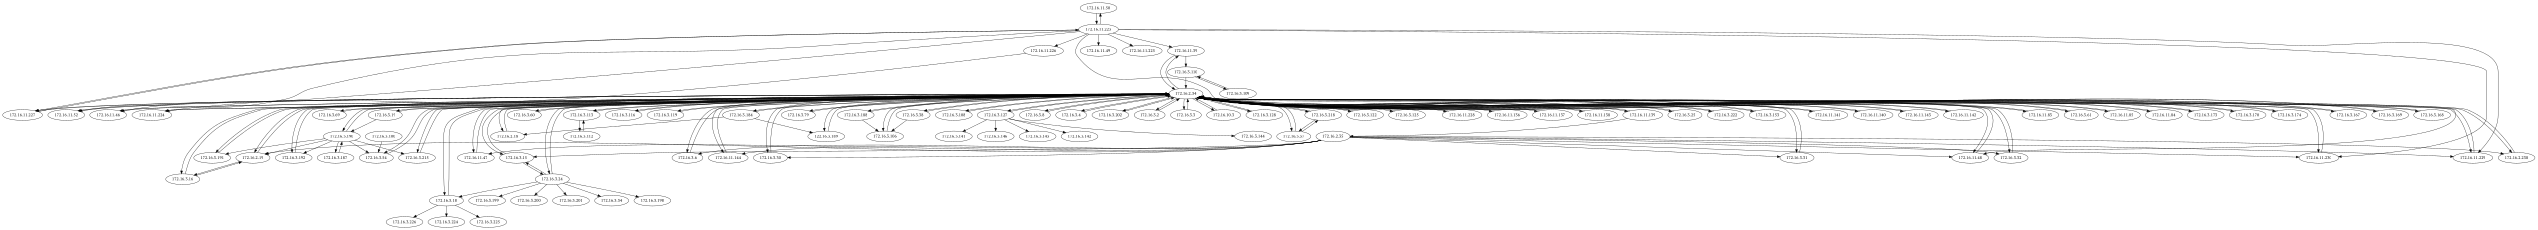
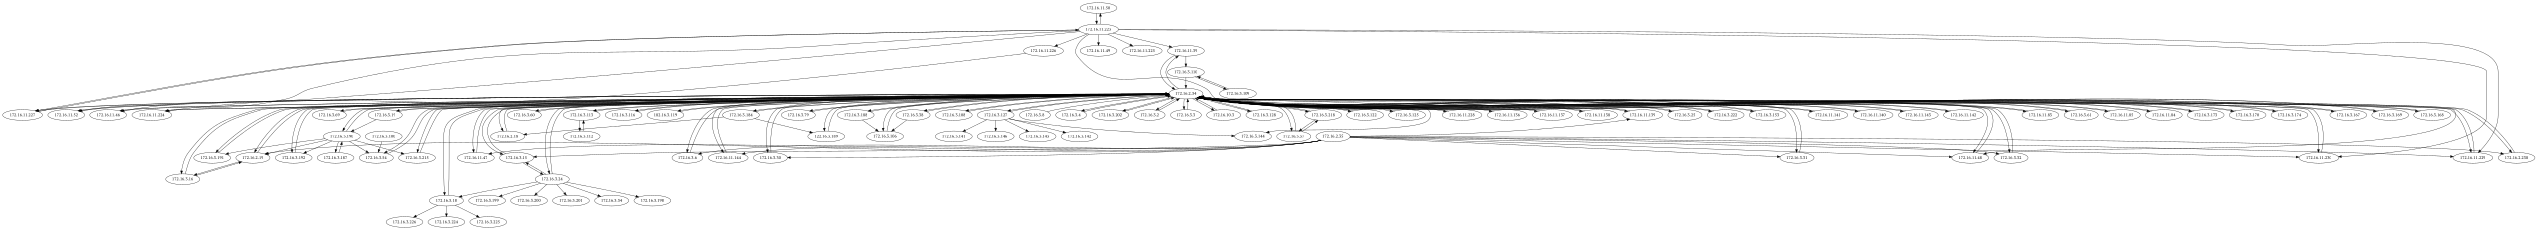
edge "172.16.2.34" -> "172.16.3.8": now "172.16.2.34" -> "172.16.3.144"
node "172.16.3.119": label "172.16.3.119" -> "182.16.3.119"
edge "172.16.11.139" -> "172.16.2.35": reversed
